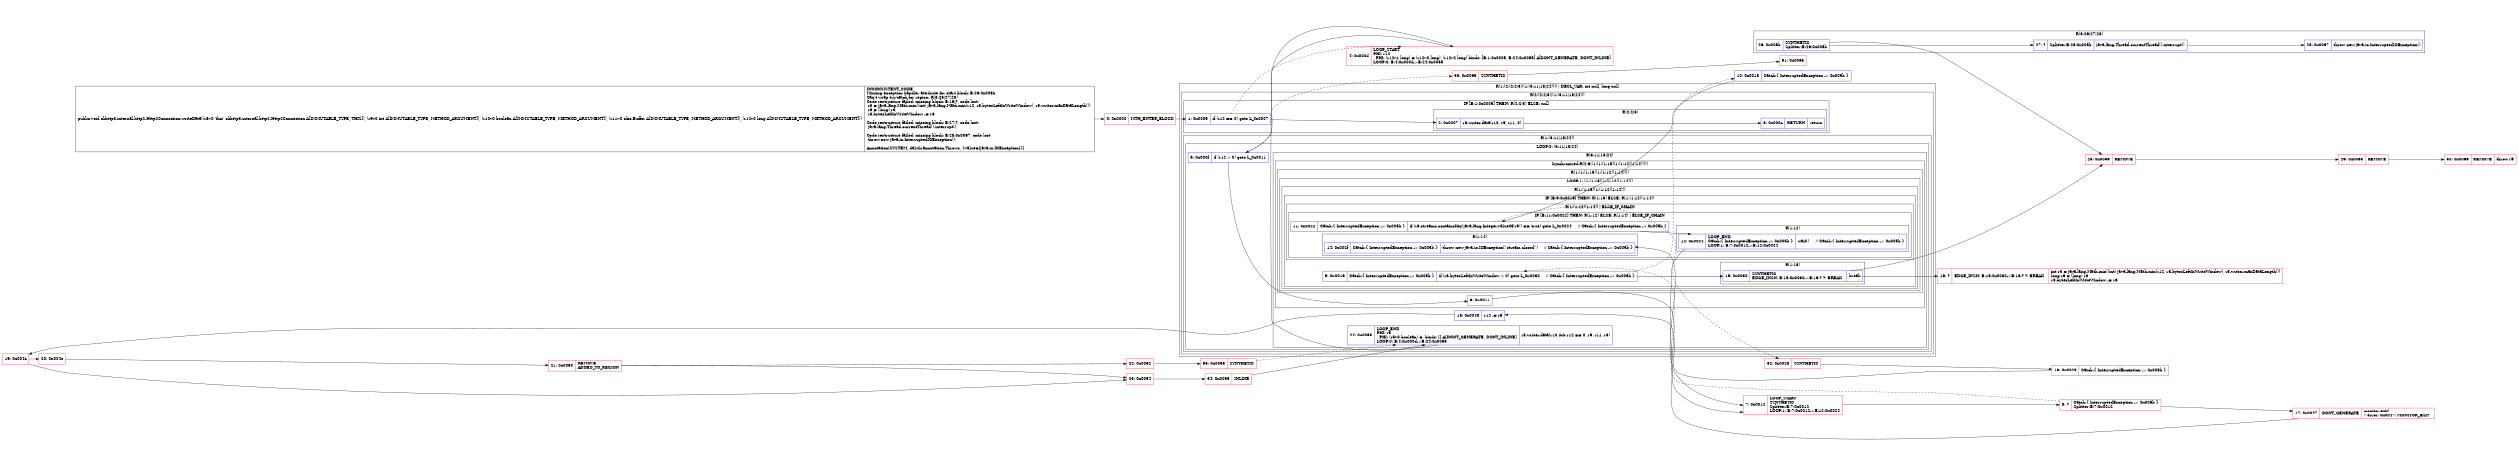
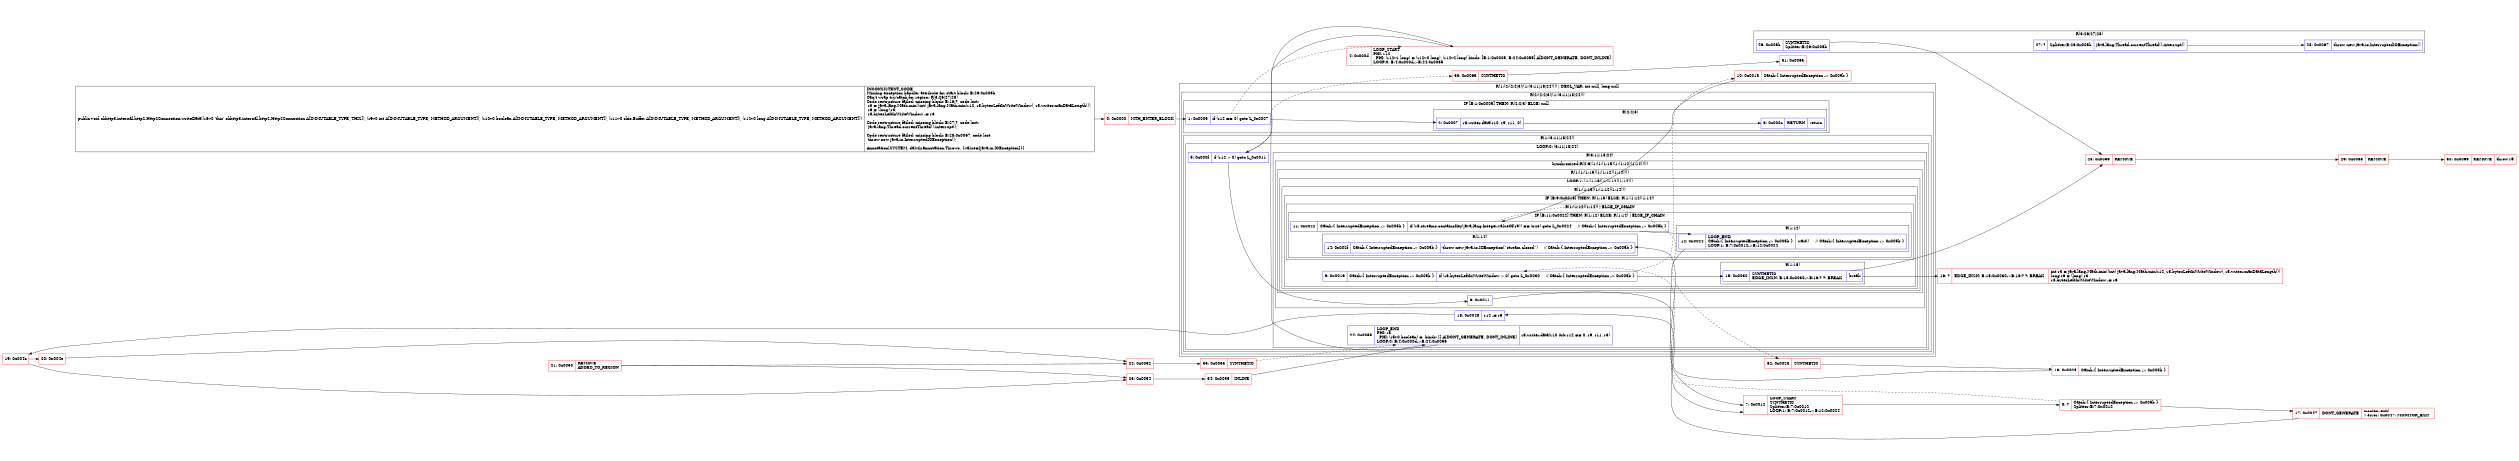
edge "26: 0x005b" -> "27: ?": removed
node "10: 0x0018": color blue -> red
edge "20: 0x004e" -> "21: 0x0050": now "20: 0x004e" -> "22: 0x0052"
